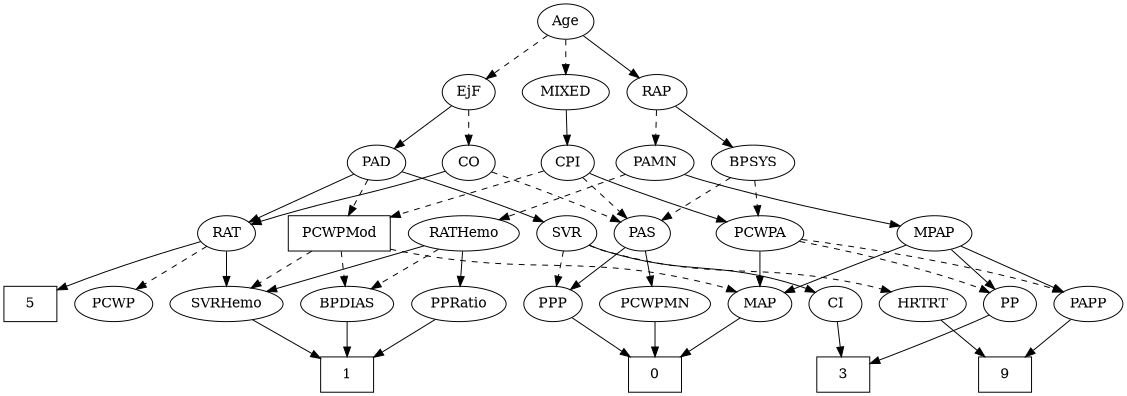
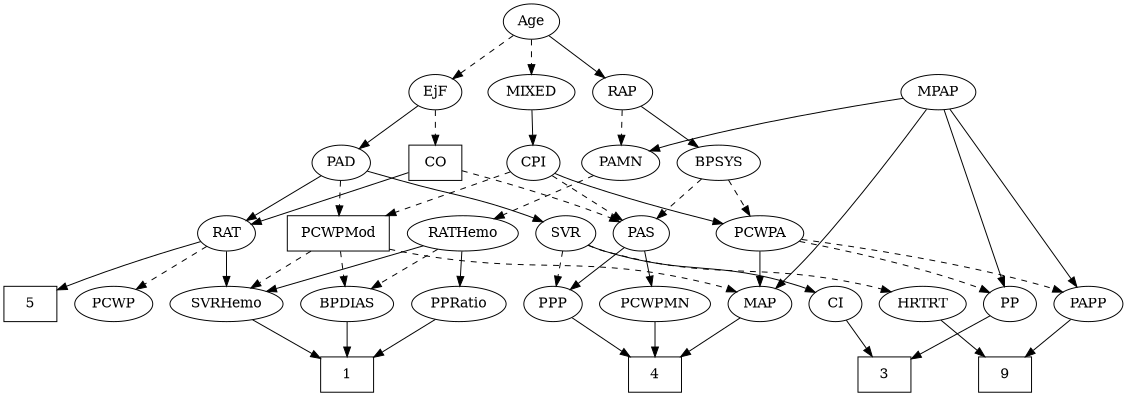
node "CO": shape ellipse -> box
edge "PAMN" -> "MPAP": reversed
node "0": label "0" -> "4"
